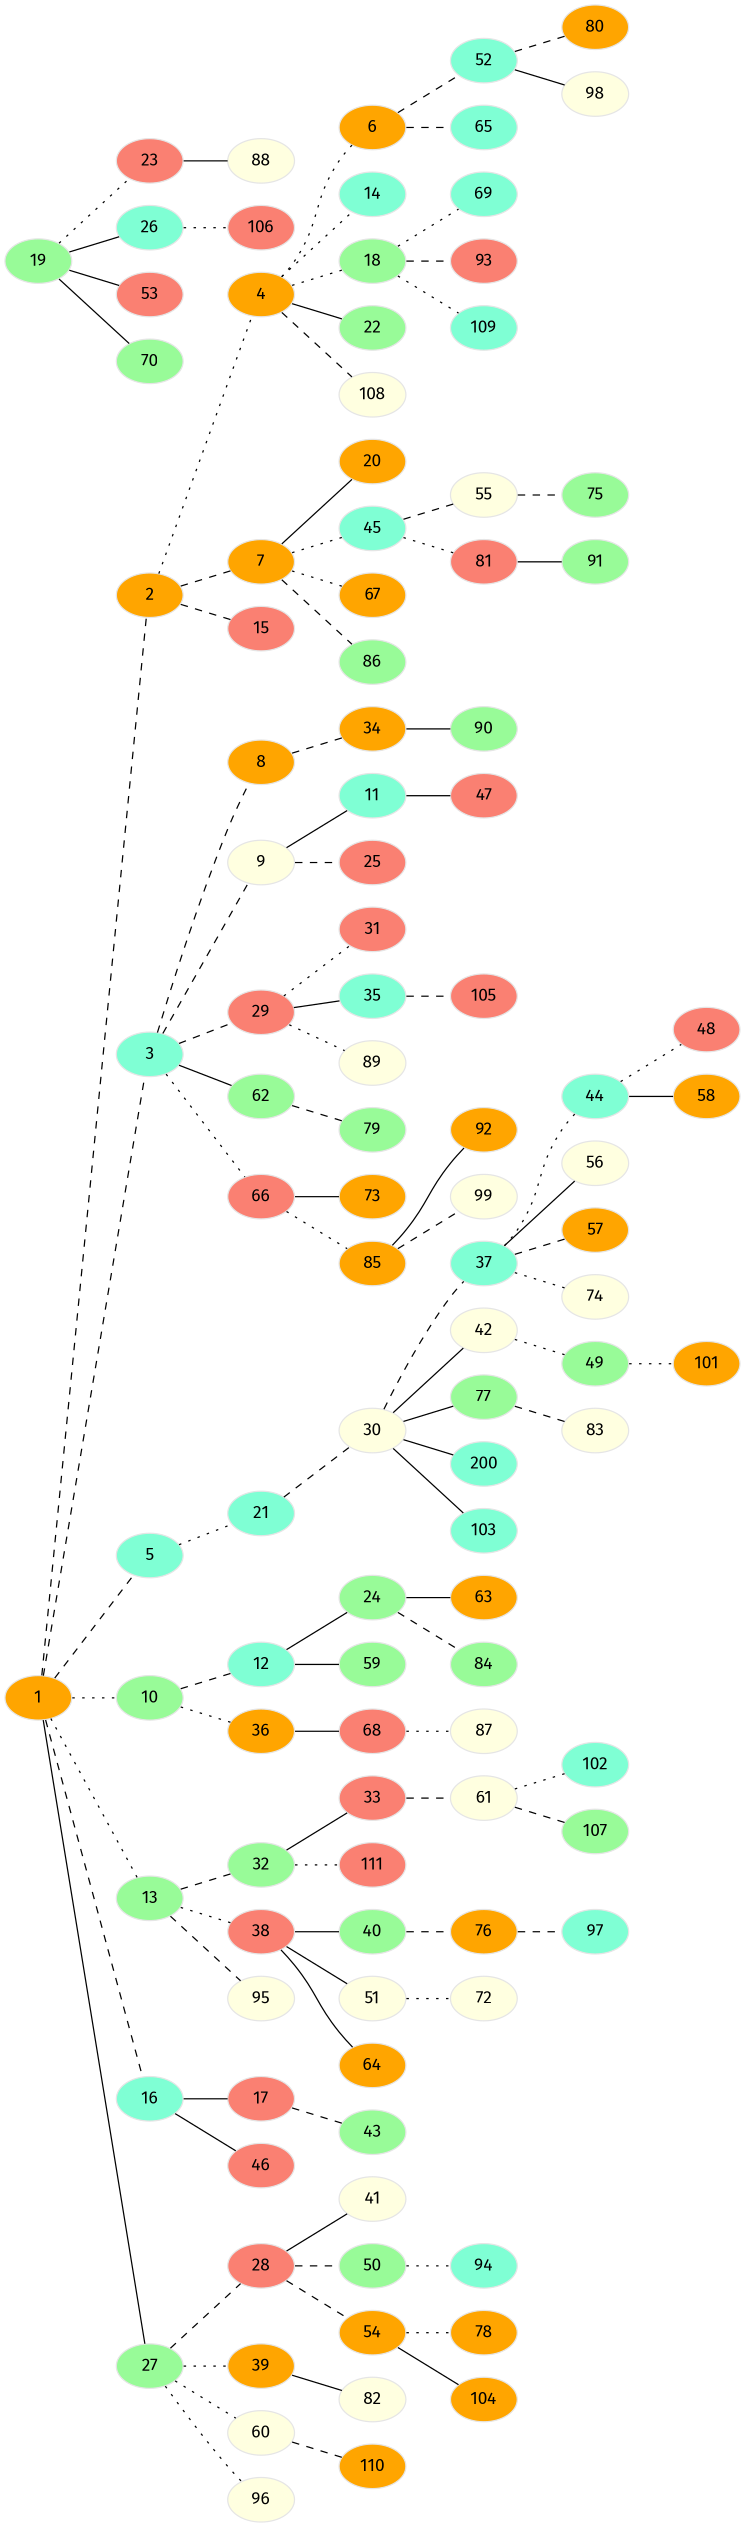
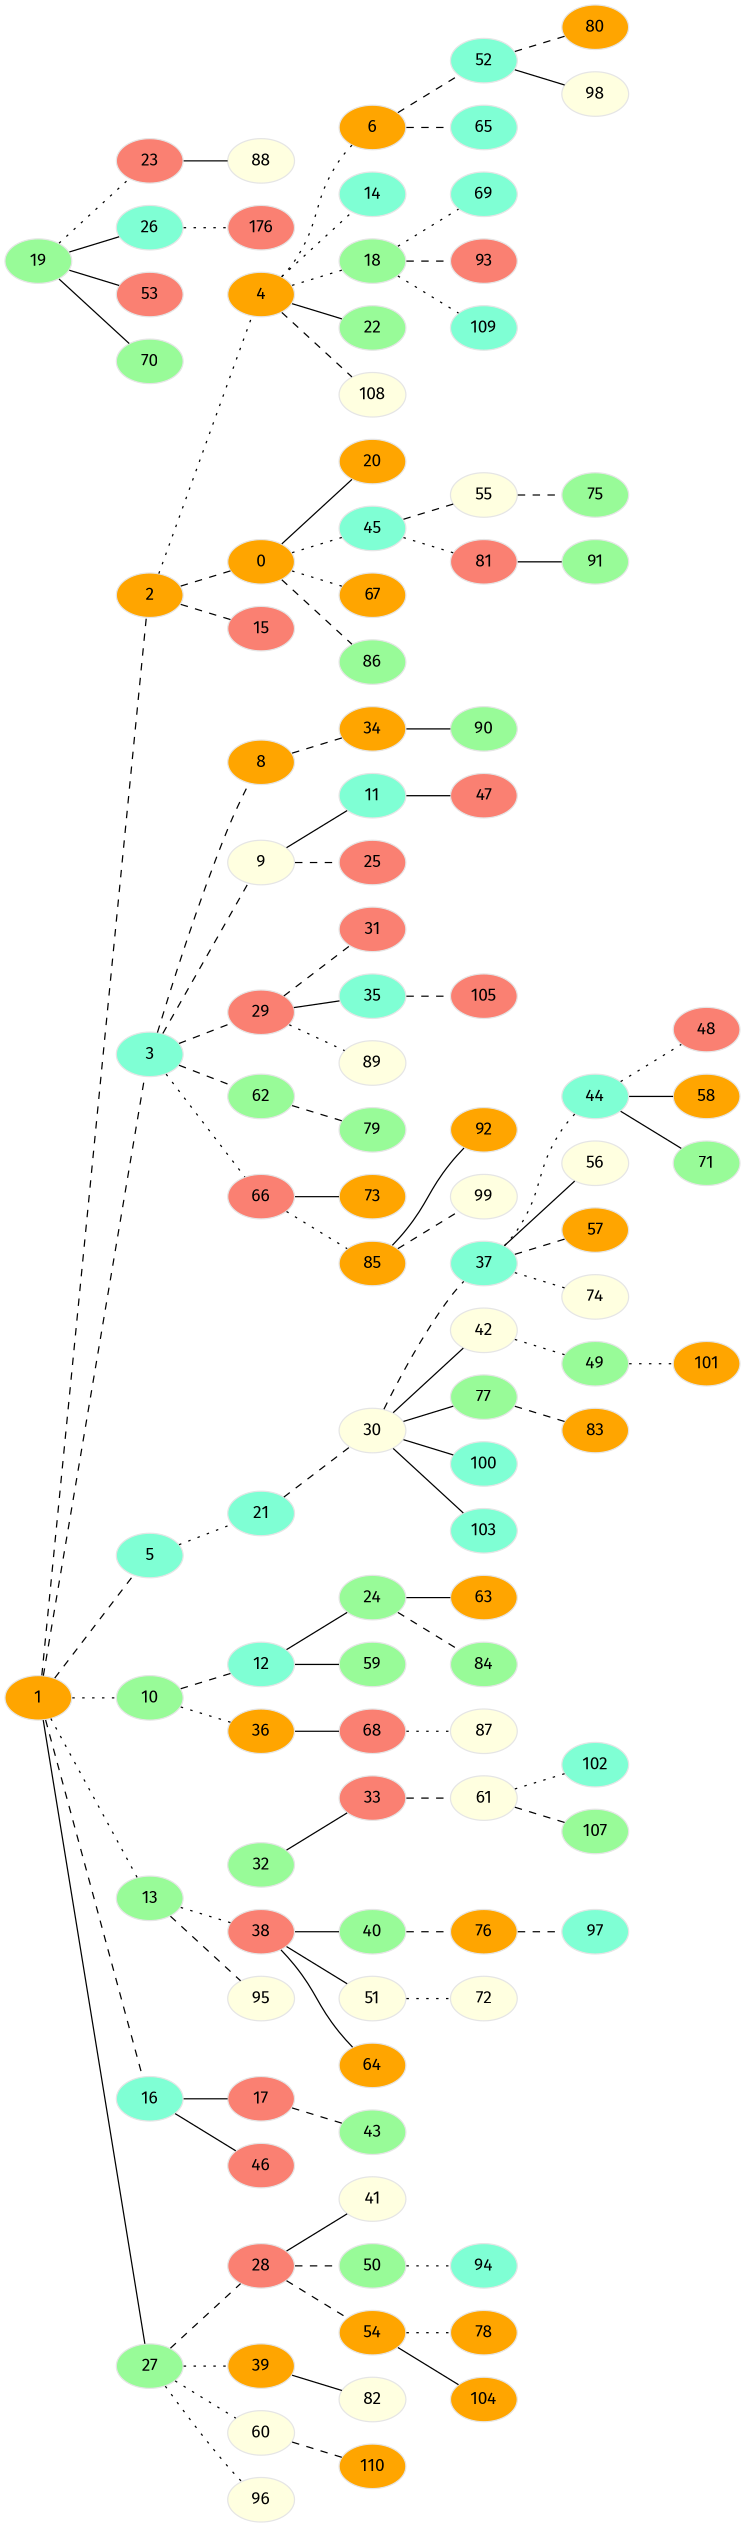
node "106": label "106" -> "176"
node "7": label "7" -> "0"
edge "31" -- "29": style dotted -> dashed
edge "3" -- "62": style solid -> dashed
node "71": added
node "83": fillcolor lightyellow -> orange
node "200": label "200" -> "100"
node "111": removed
edge "32" -- "13": removed
